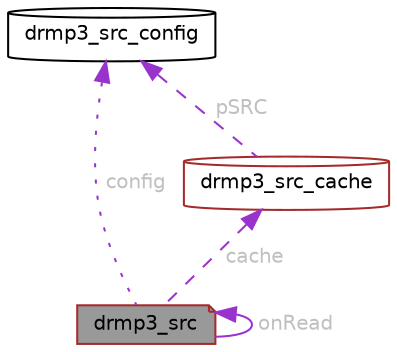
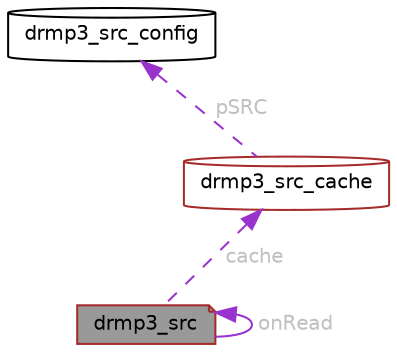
edge "drmp3_src" -> "drmp3_src_config": removed, label "config"
